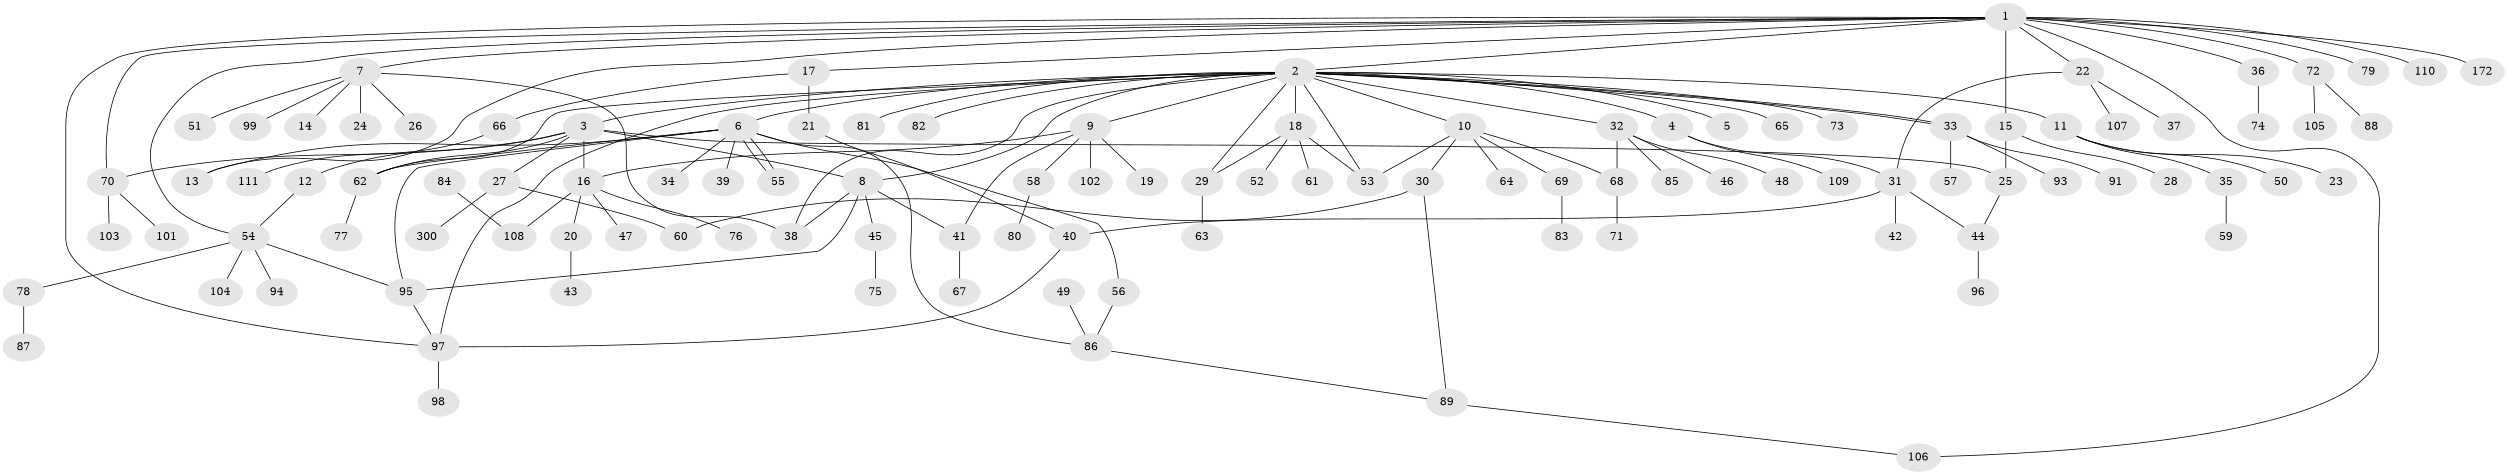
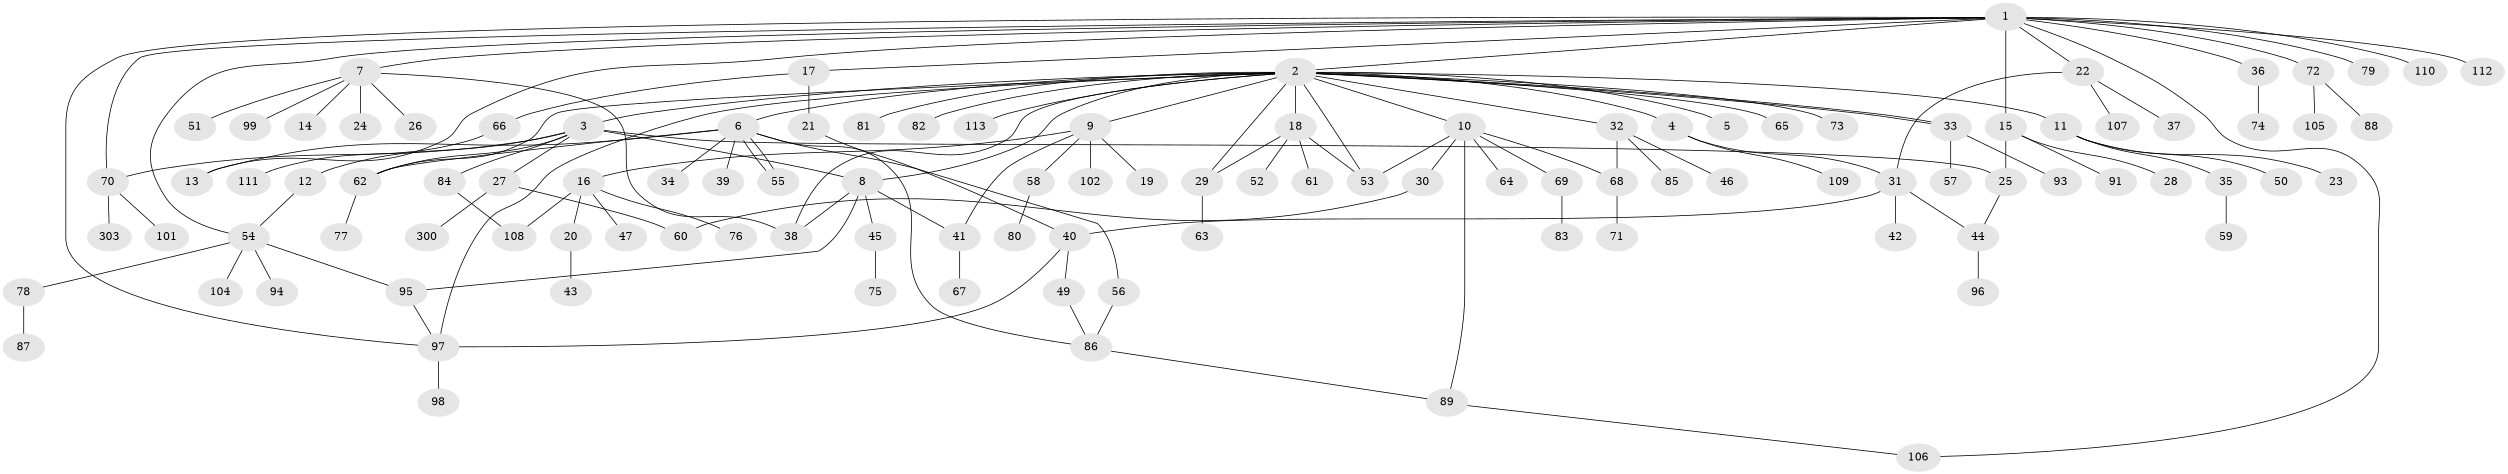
node "172": label "172" -> "112"
node "113": added
edge "33" -- "91": now "15" -- "91"
edge "3" -- "16": now "3" -- "84"
edge "6" -- "95": removed
node "48": removed
node "103": label "103" -> "303"
edge "40" -- "49": added
edge "30" -- "89": now "10" -- "89"
